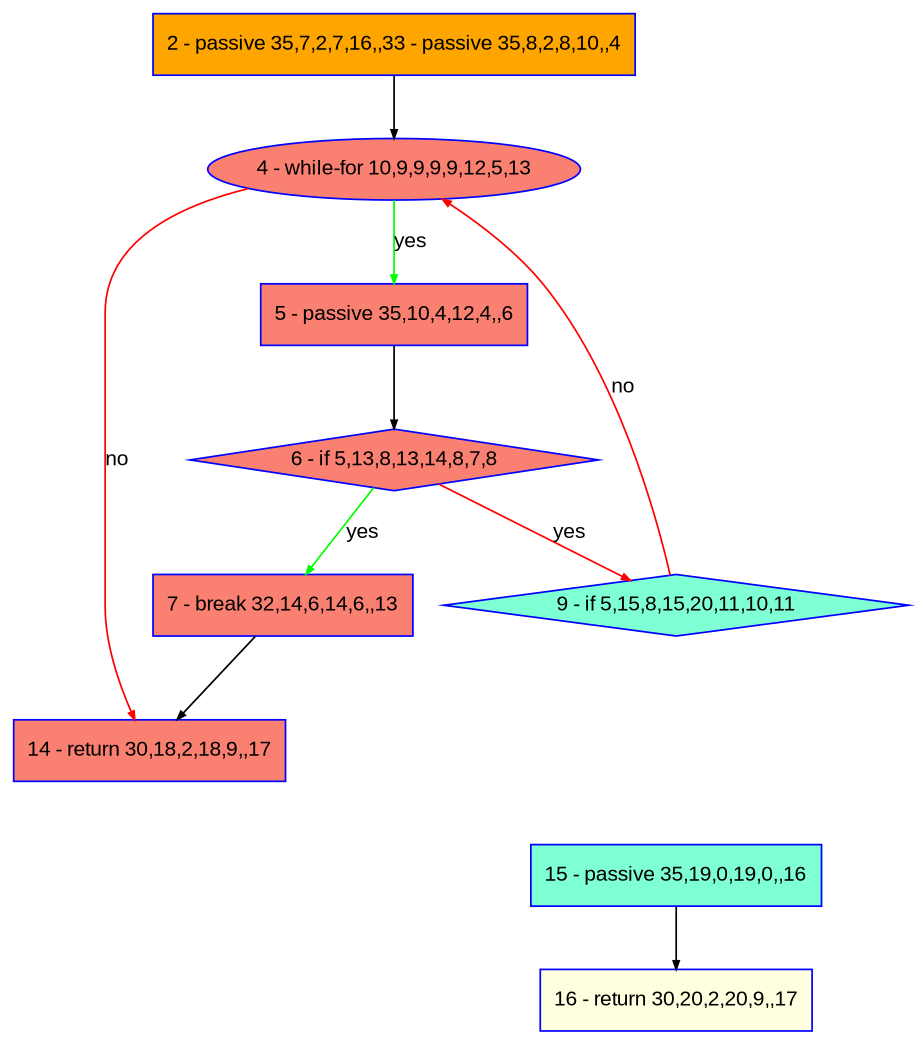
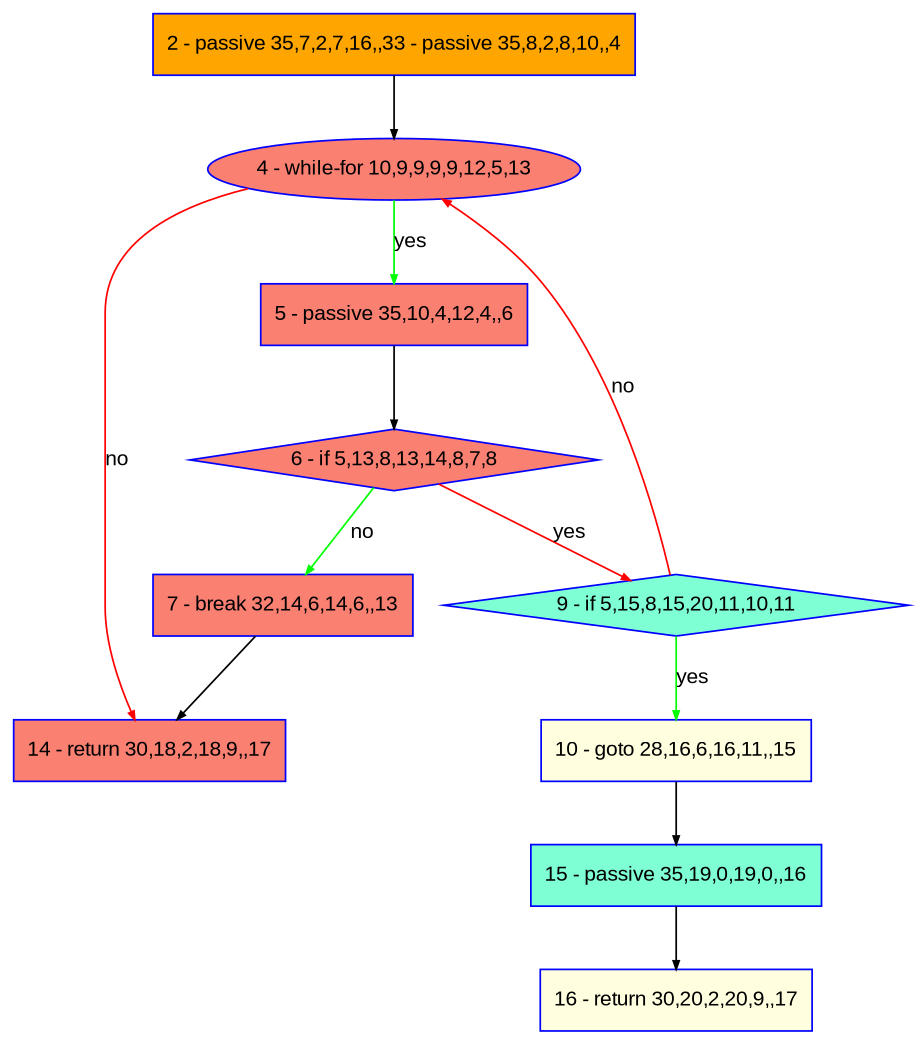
edge "6 - if 5,13,8,13,14,8,7,8" -> "7 - break 32,14,6,14,6,,13": label "yes" -> "no"
node "10 - goto 28,16,6,16,11,,15": added
